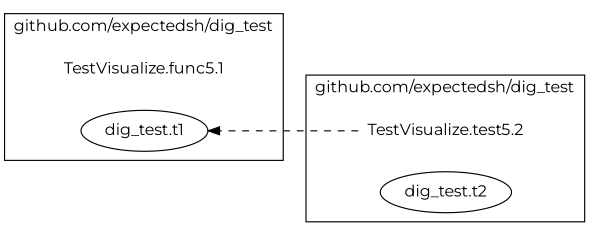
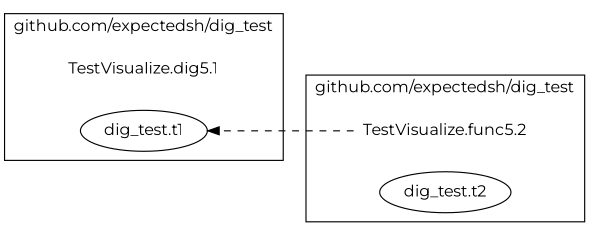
node "TestVisualize.func5.1": label "TestVisualize.func5.1" -> "TestVisualize.dig5.1"
node "TestVisualize.test5.2": label "TestVisualize.test5.2" -> "TestVisualize.func5.2"
